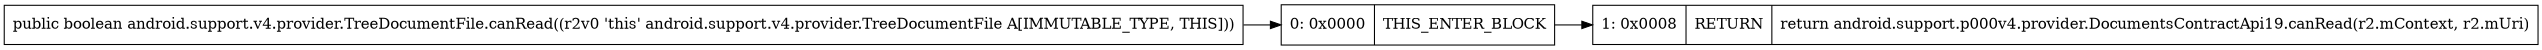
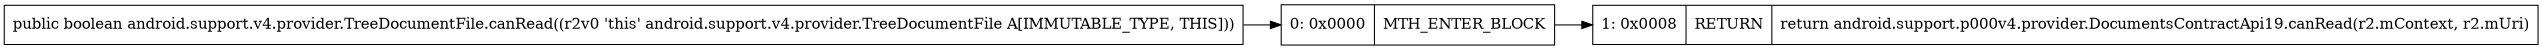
node "0: 0x0000": text "THIS_ENTER_BLOCK" -> "MTH_ENTER_BLOCK"
